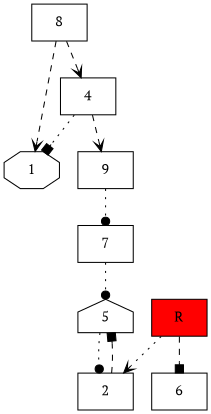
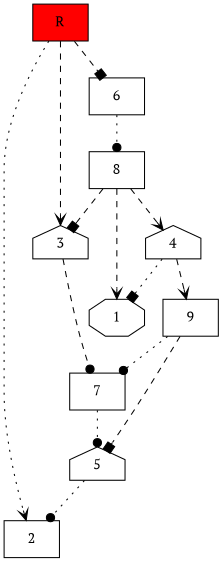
node "4": shape box -> house
edge "6" -> "8": added
node "3": added
edge "2" -> "5": now "9" -> "5"
